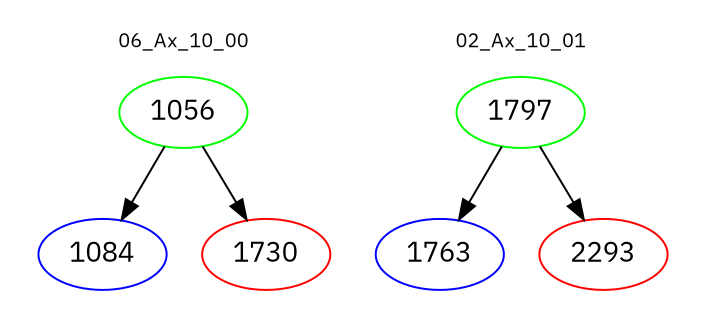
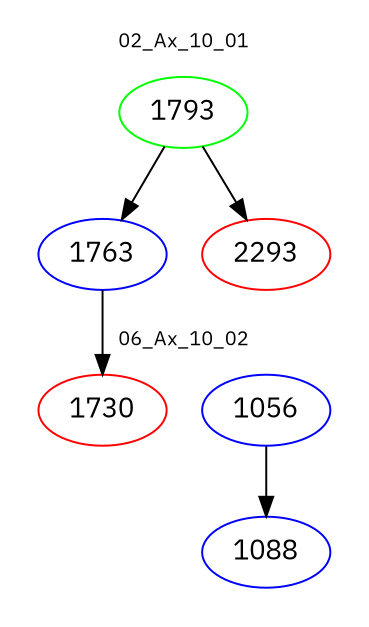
cluster "06_Ax_10_00": label "06_Ax_10_00" -> "06_Ax_10_02"
node "1056": color green -> blue
node "1797": label "1797" -> "1793"
edge "1056" -> "1730": now "1763" -> "1730"
node "1084": label "1084" -> "1088"
